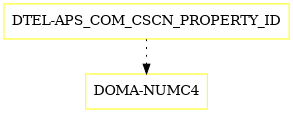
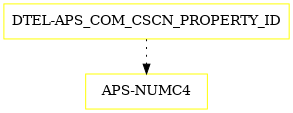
node "DOMA-NUMC4": label "DOMA-NUMC4" -> "APS-NUMC4"
